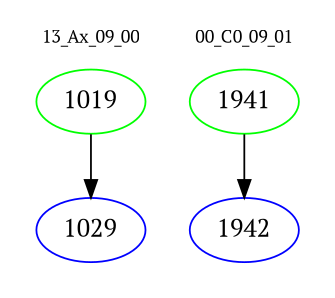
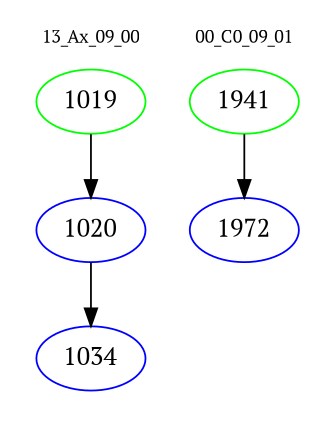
node "1029": label "1029" -> "1020"
node "1942": label "1942" -> "1972"
node "1034": added
